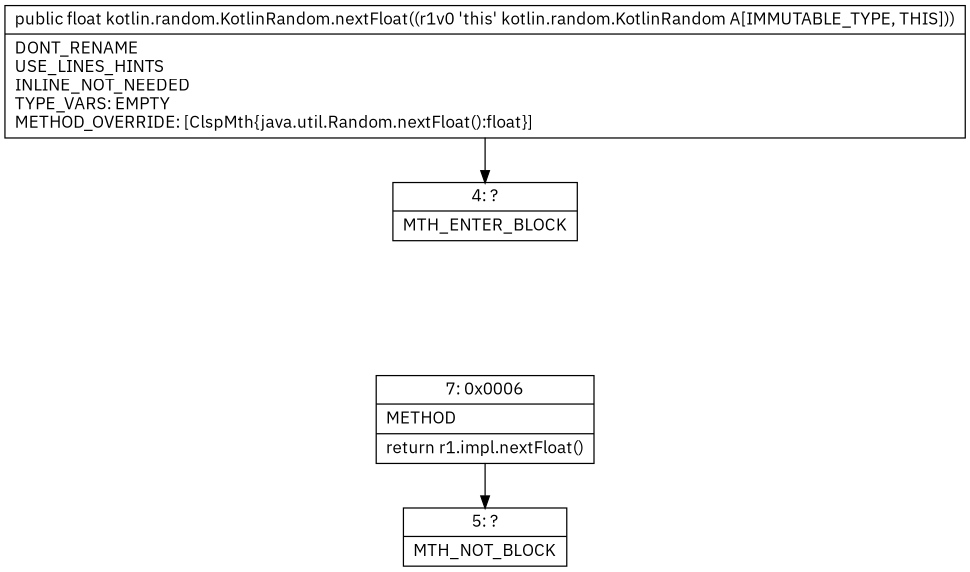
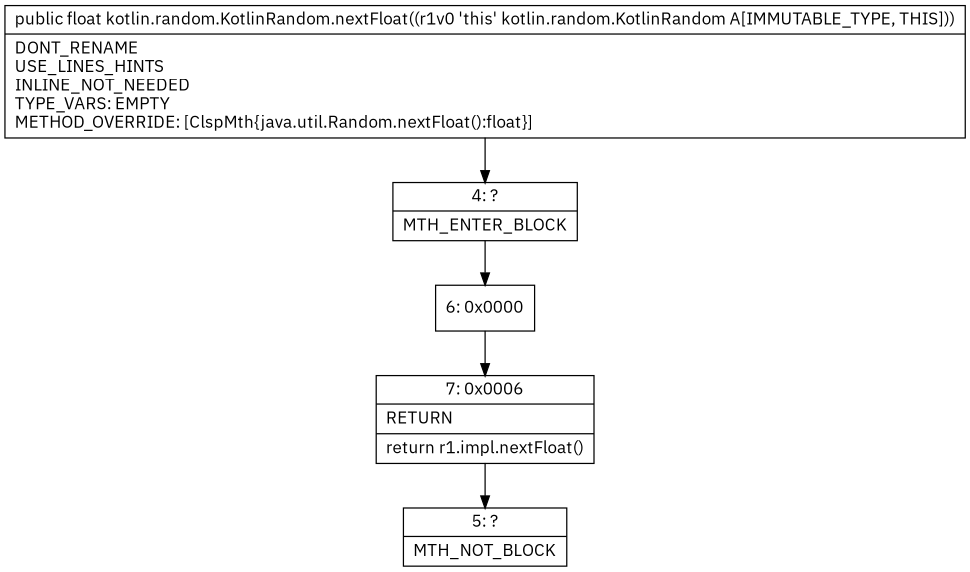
node "6: 0x0000": added
node "7: 0x0006": text "METHOD" -> "RETURN"
